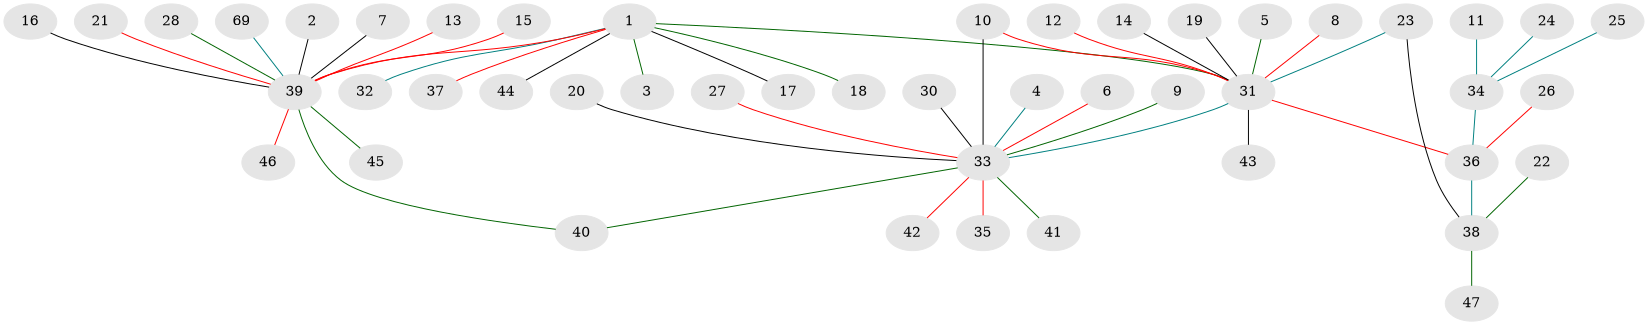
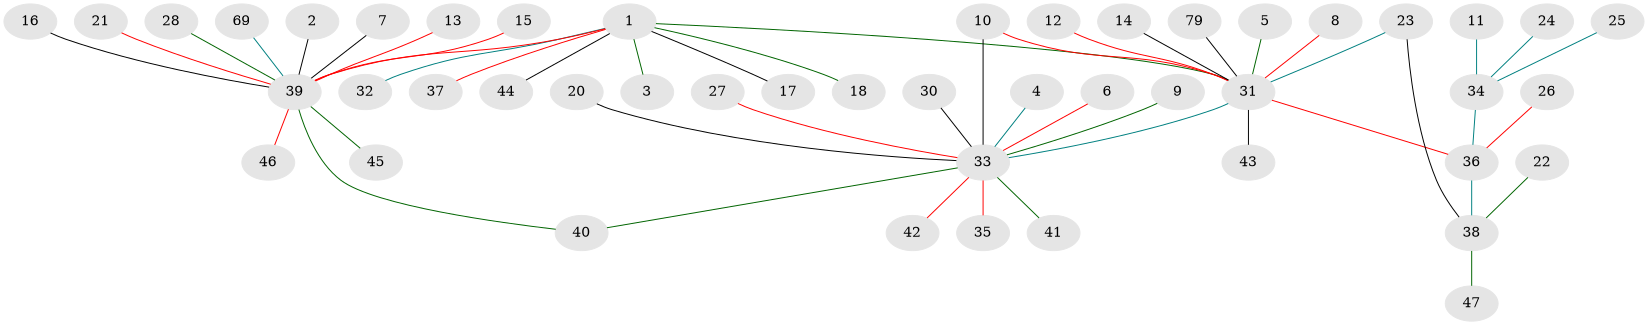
node "19": label "19" -> "79"
